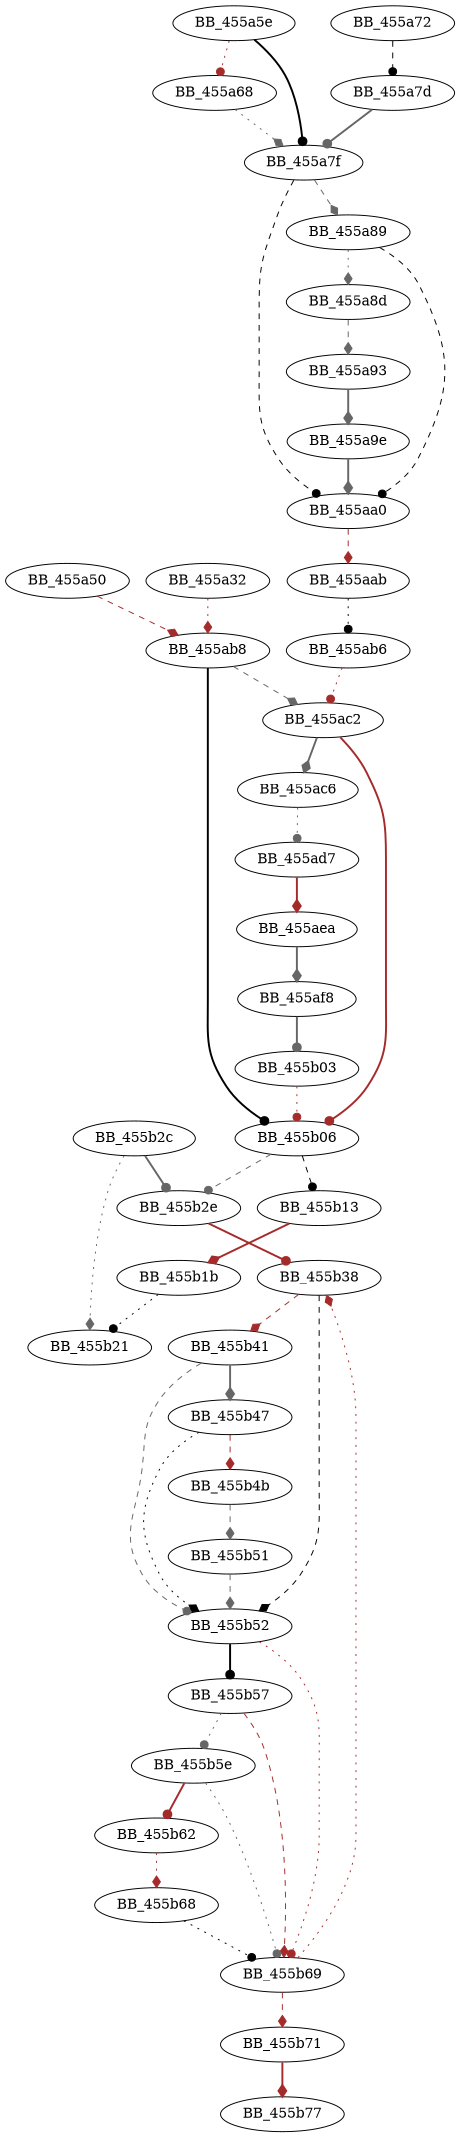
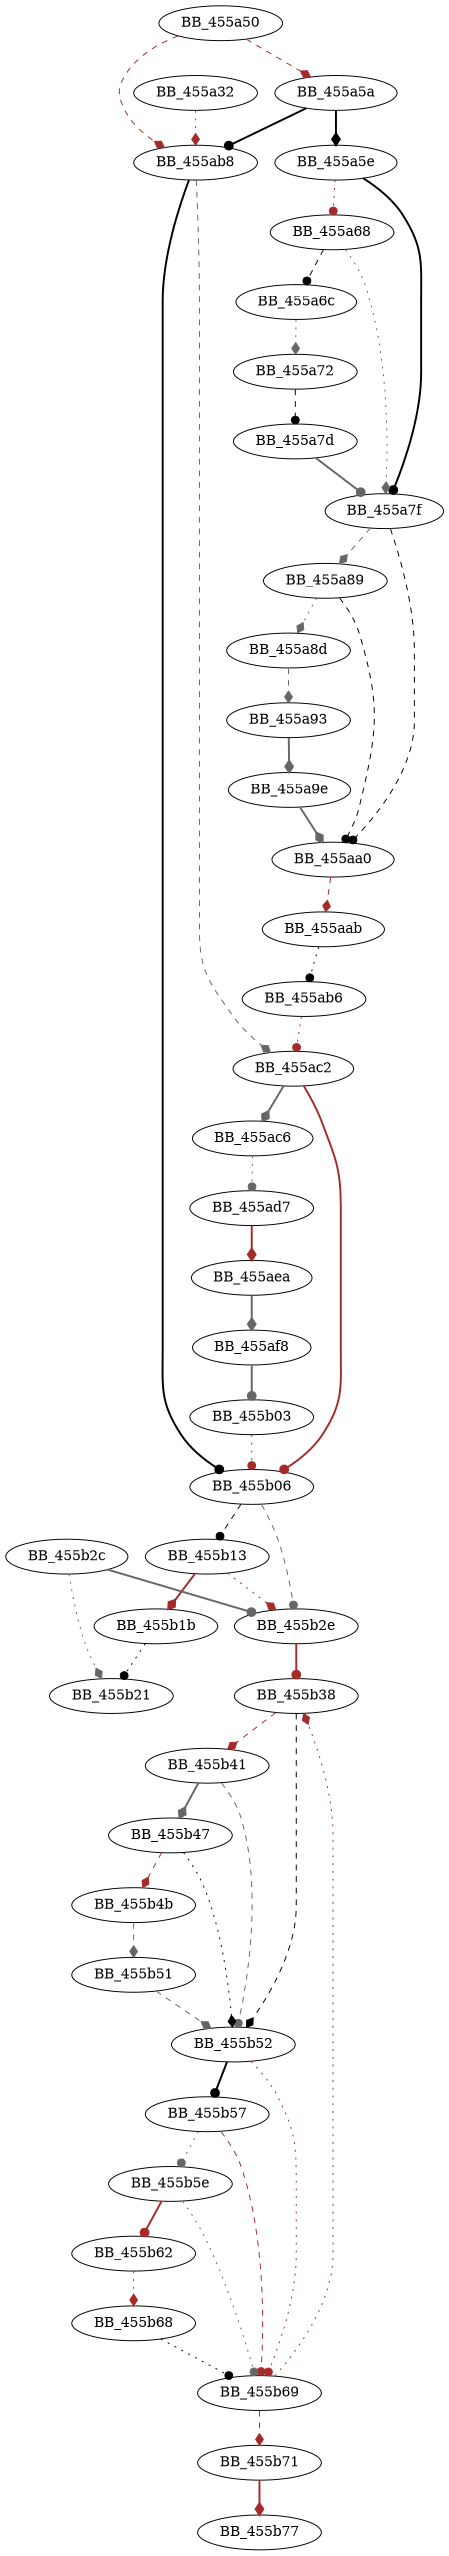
node "BB_455a5a": added
node "BB_455a6c": added
edge "BB_455b13" -> "BB_455b2e": added
edge "BB_455b57" -> "BB_455b69": arrowhead diamond -> dot
